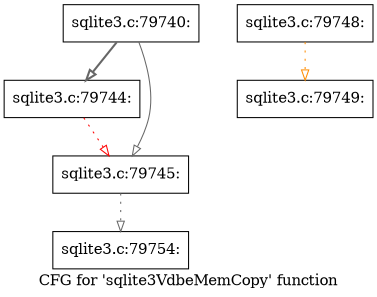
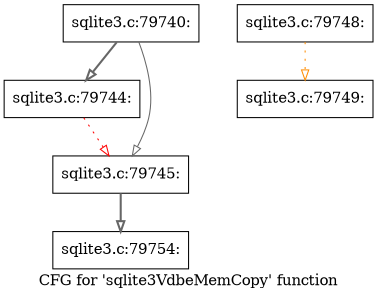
edge "sqlite3.c:79745:" -> "sqlite3.c:79754:": style dotted -> bold
